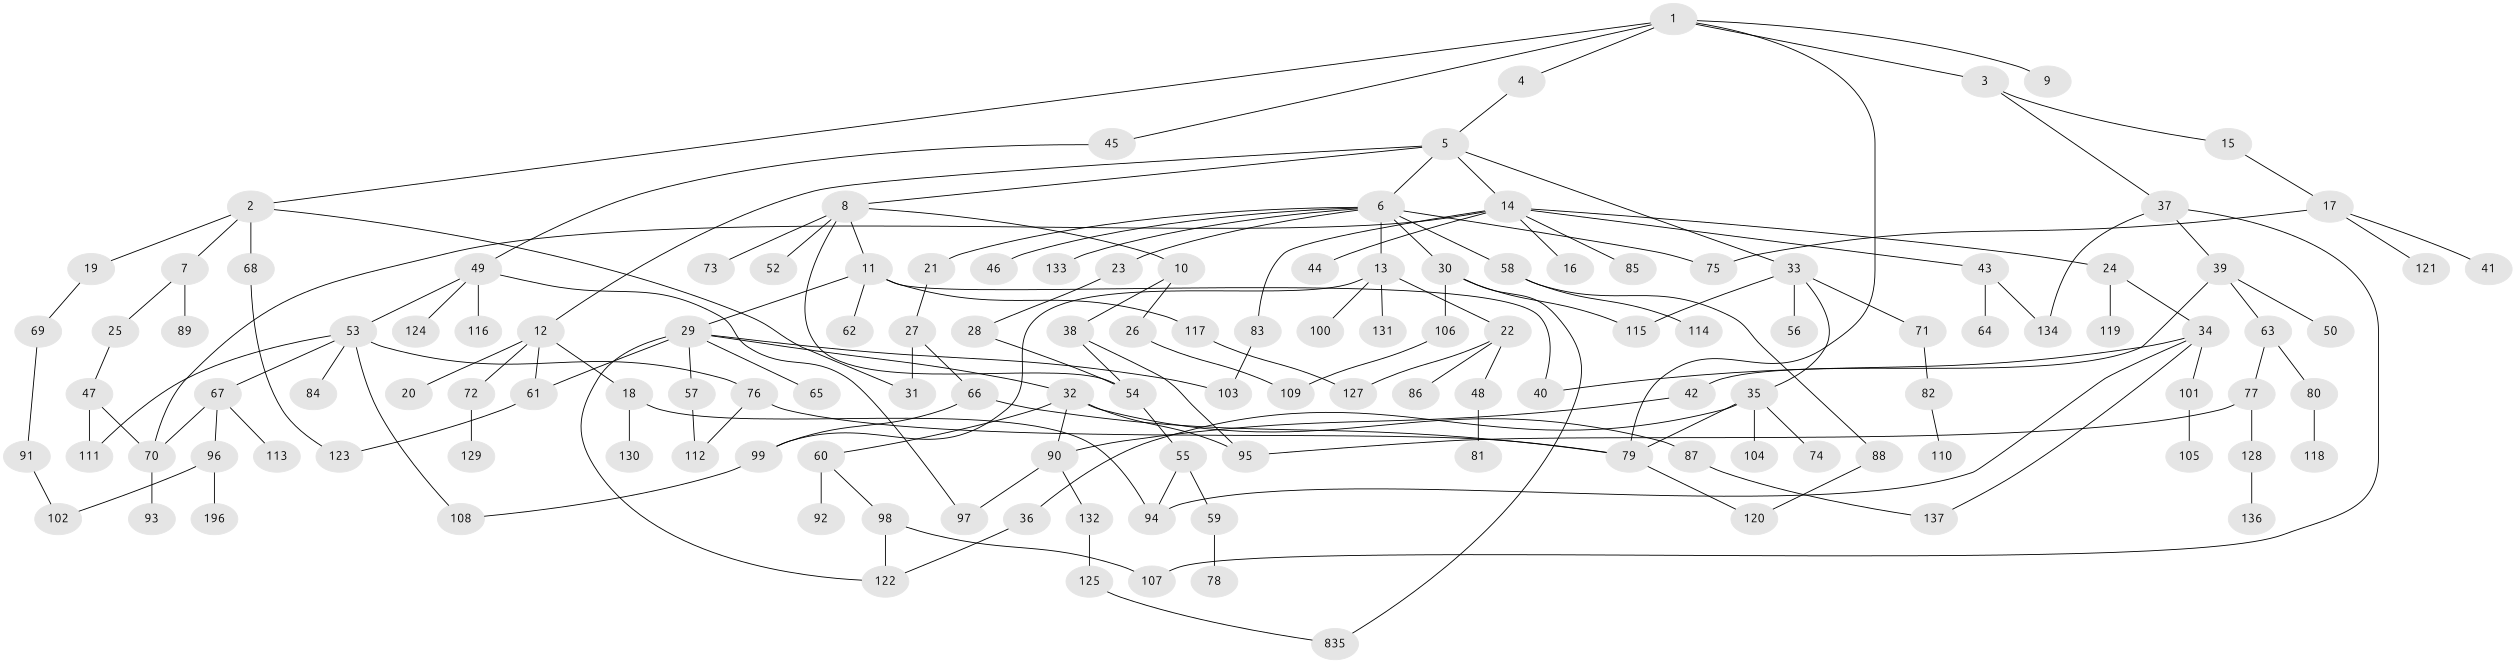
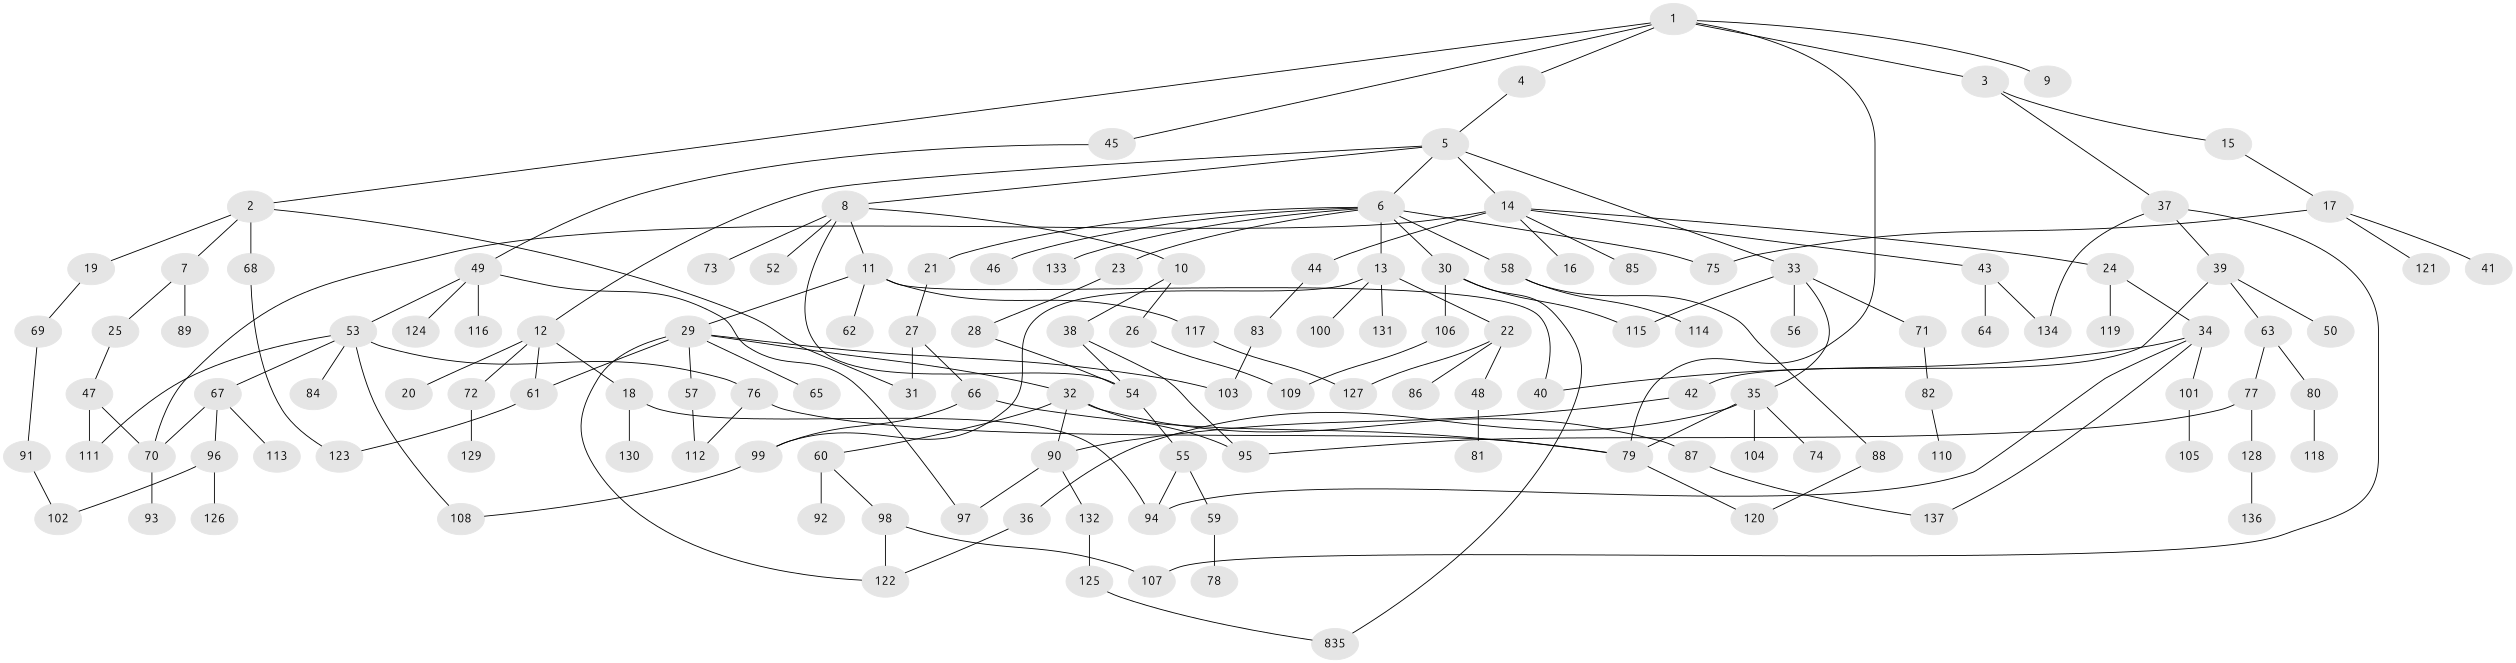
edge "14" -- "83": now "44" -- "83"
node "196": label "196" -> "126"
